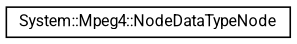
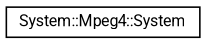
node "System::Mpeg4::NodeDataTypeNode": label "System::Mpeg4::NodeDataTypeNode" -> "System::Mpeg4::System"
